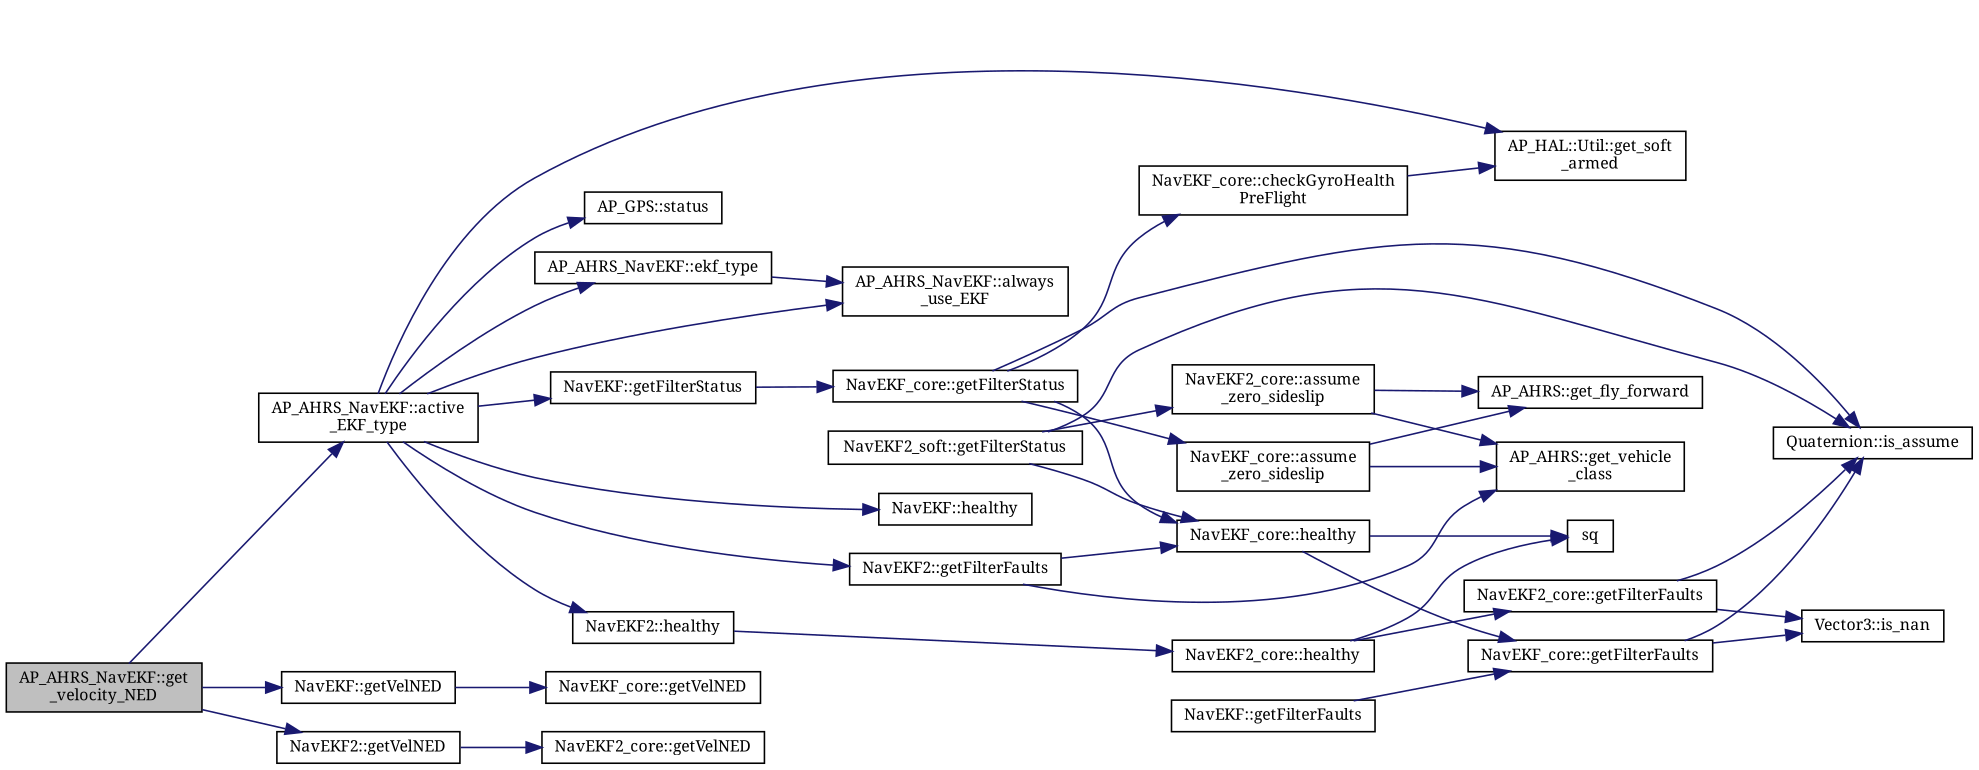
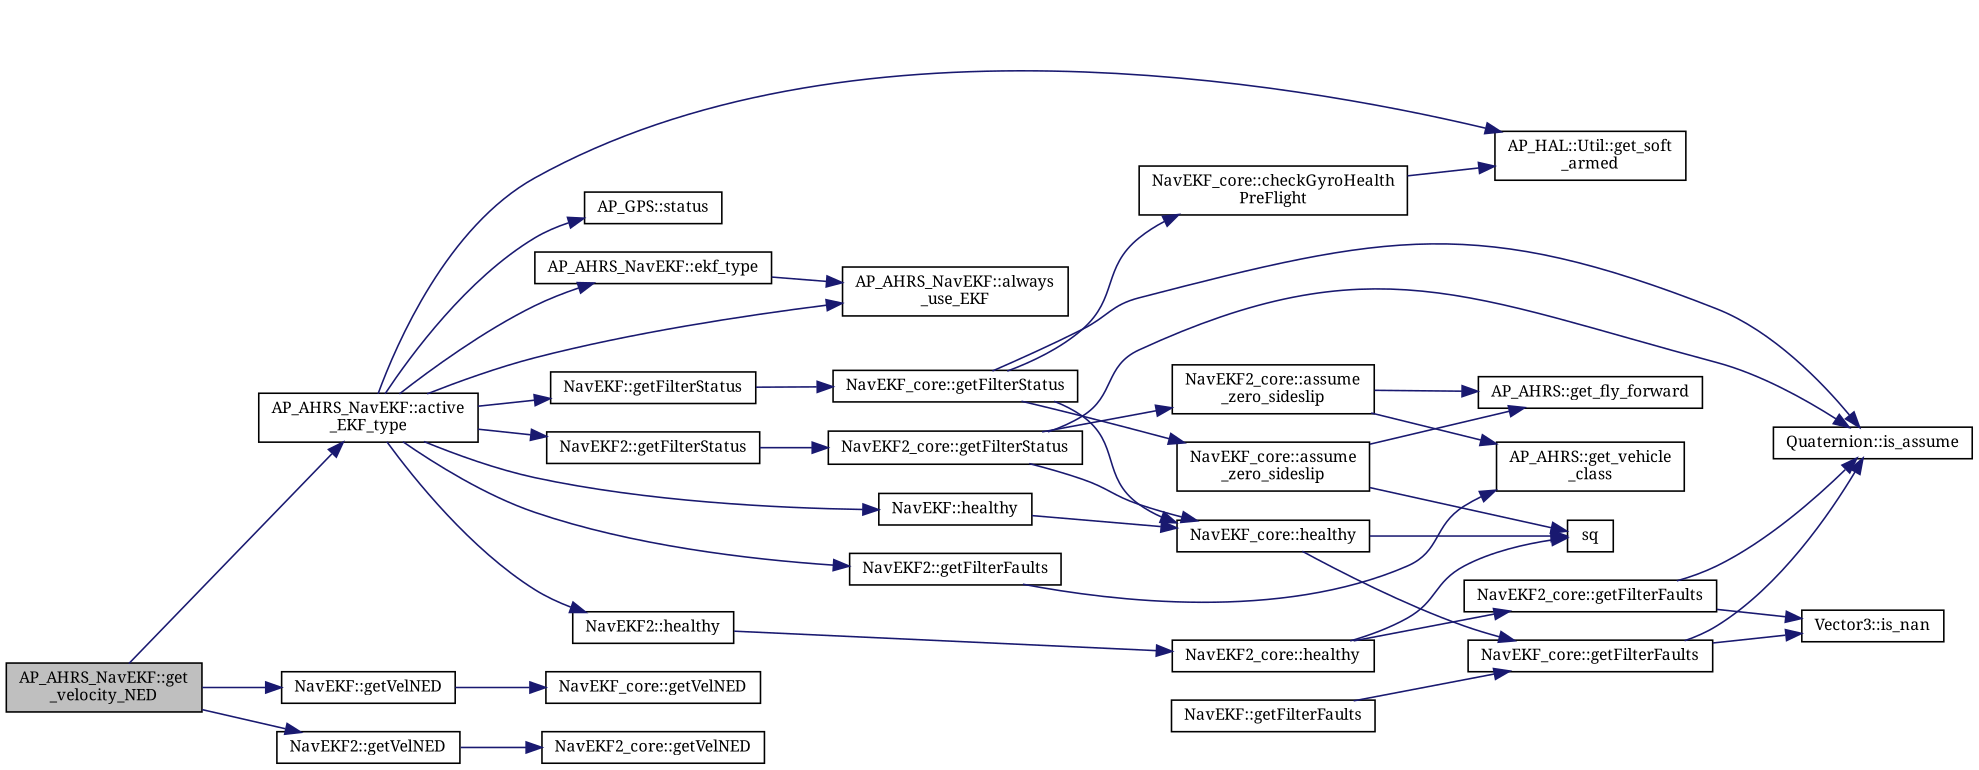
node "NavEKF2::getFilterStatus": added
node "NavEKF2_soft::getFilterStatus": label "NavEKF2_soft::getFilterStatus" -> "NavEKF2_core::getFilterStatus"
edge "NavEKF_core::assume _zero_sideslip" -> "AP_AHRS::get_vehicle _class": now "NavEKF_core::assume _zero_sideslip" -> "sq"
edge "NavEKF2::getFilterFaults" -> "NavEKF_core::healthy": now "NavEKF::healthy" -> "NavEKF_core::healthy"
